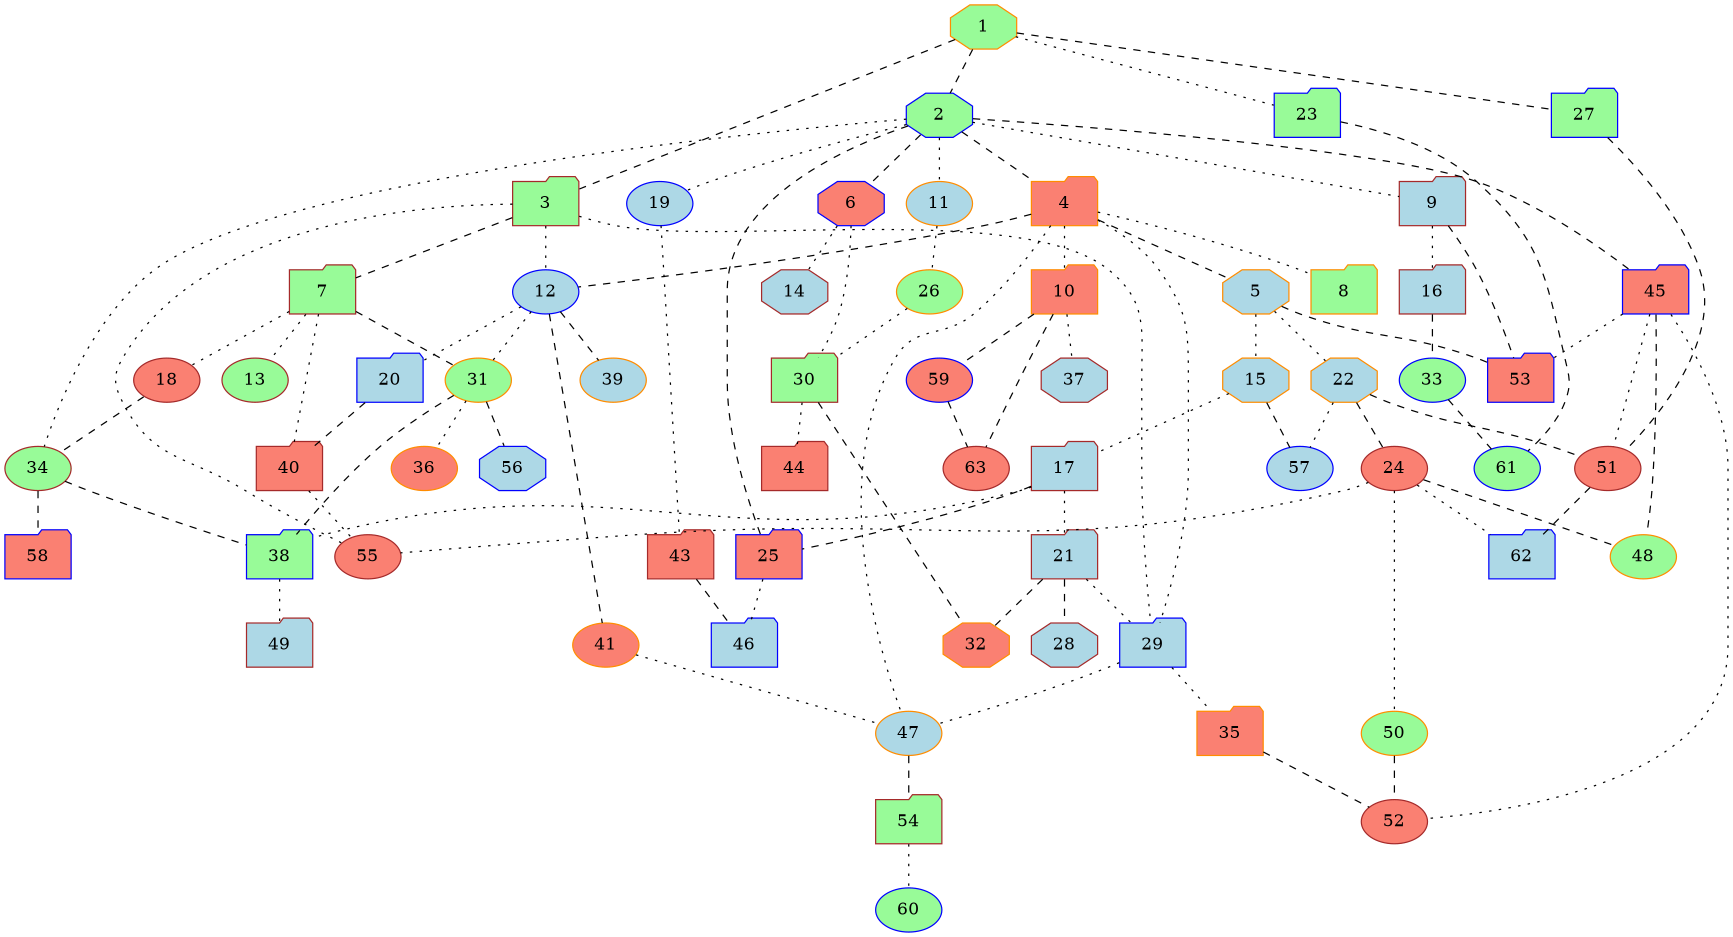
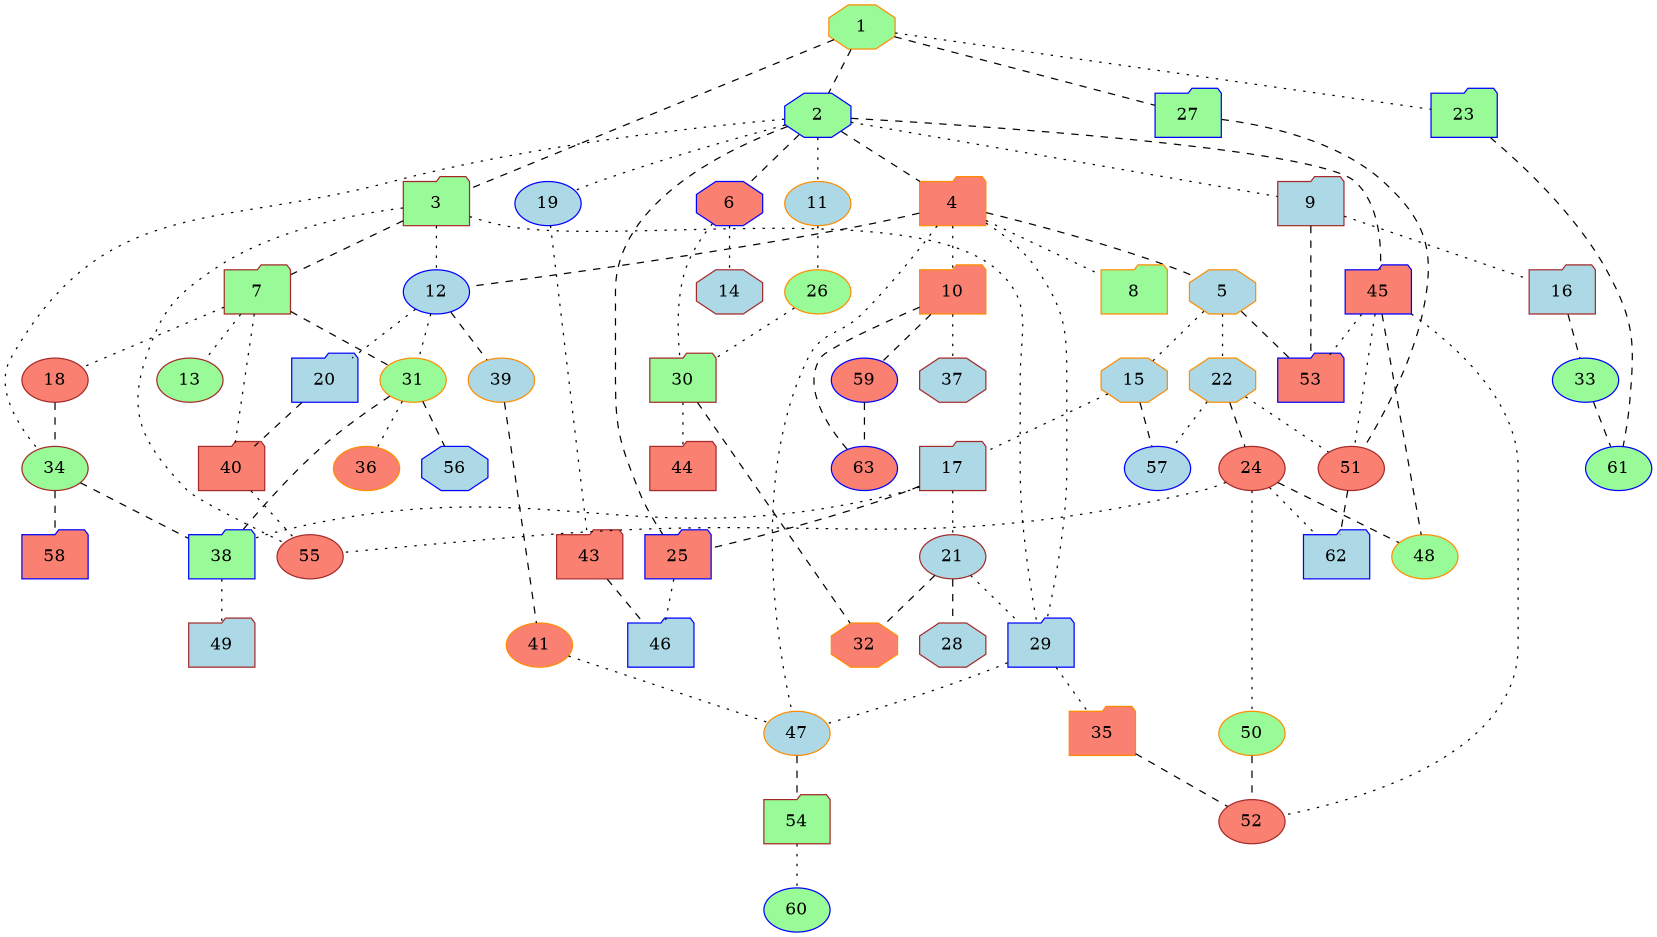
edge "22" -- "51": style dashed -> dotted
node "63": color brown -> blue
edge "12" -- "41": now "39" -- "41"
node "21": shape folder -> ellipse
